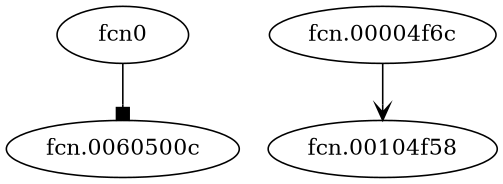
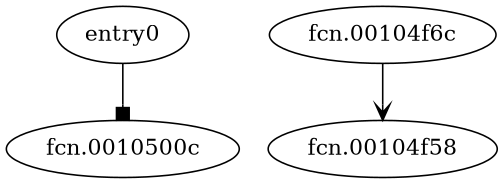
node "fcn0": label "fcn0" -> "entry0"
node "fcn.00004f6c": label "fcn.00004f6c" -> "fcn.00104f6c"
node "fcn.0060500c": label "fcn.0060500c" -> "fcn.0010500c"
